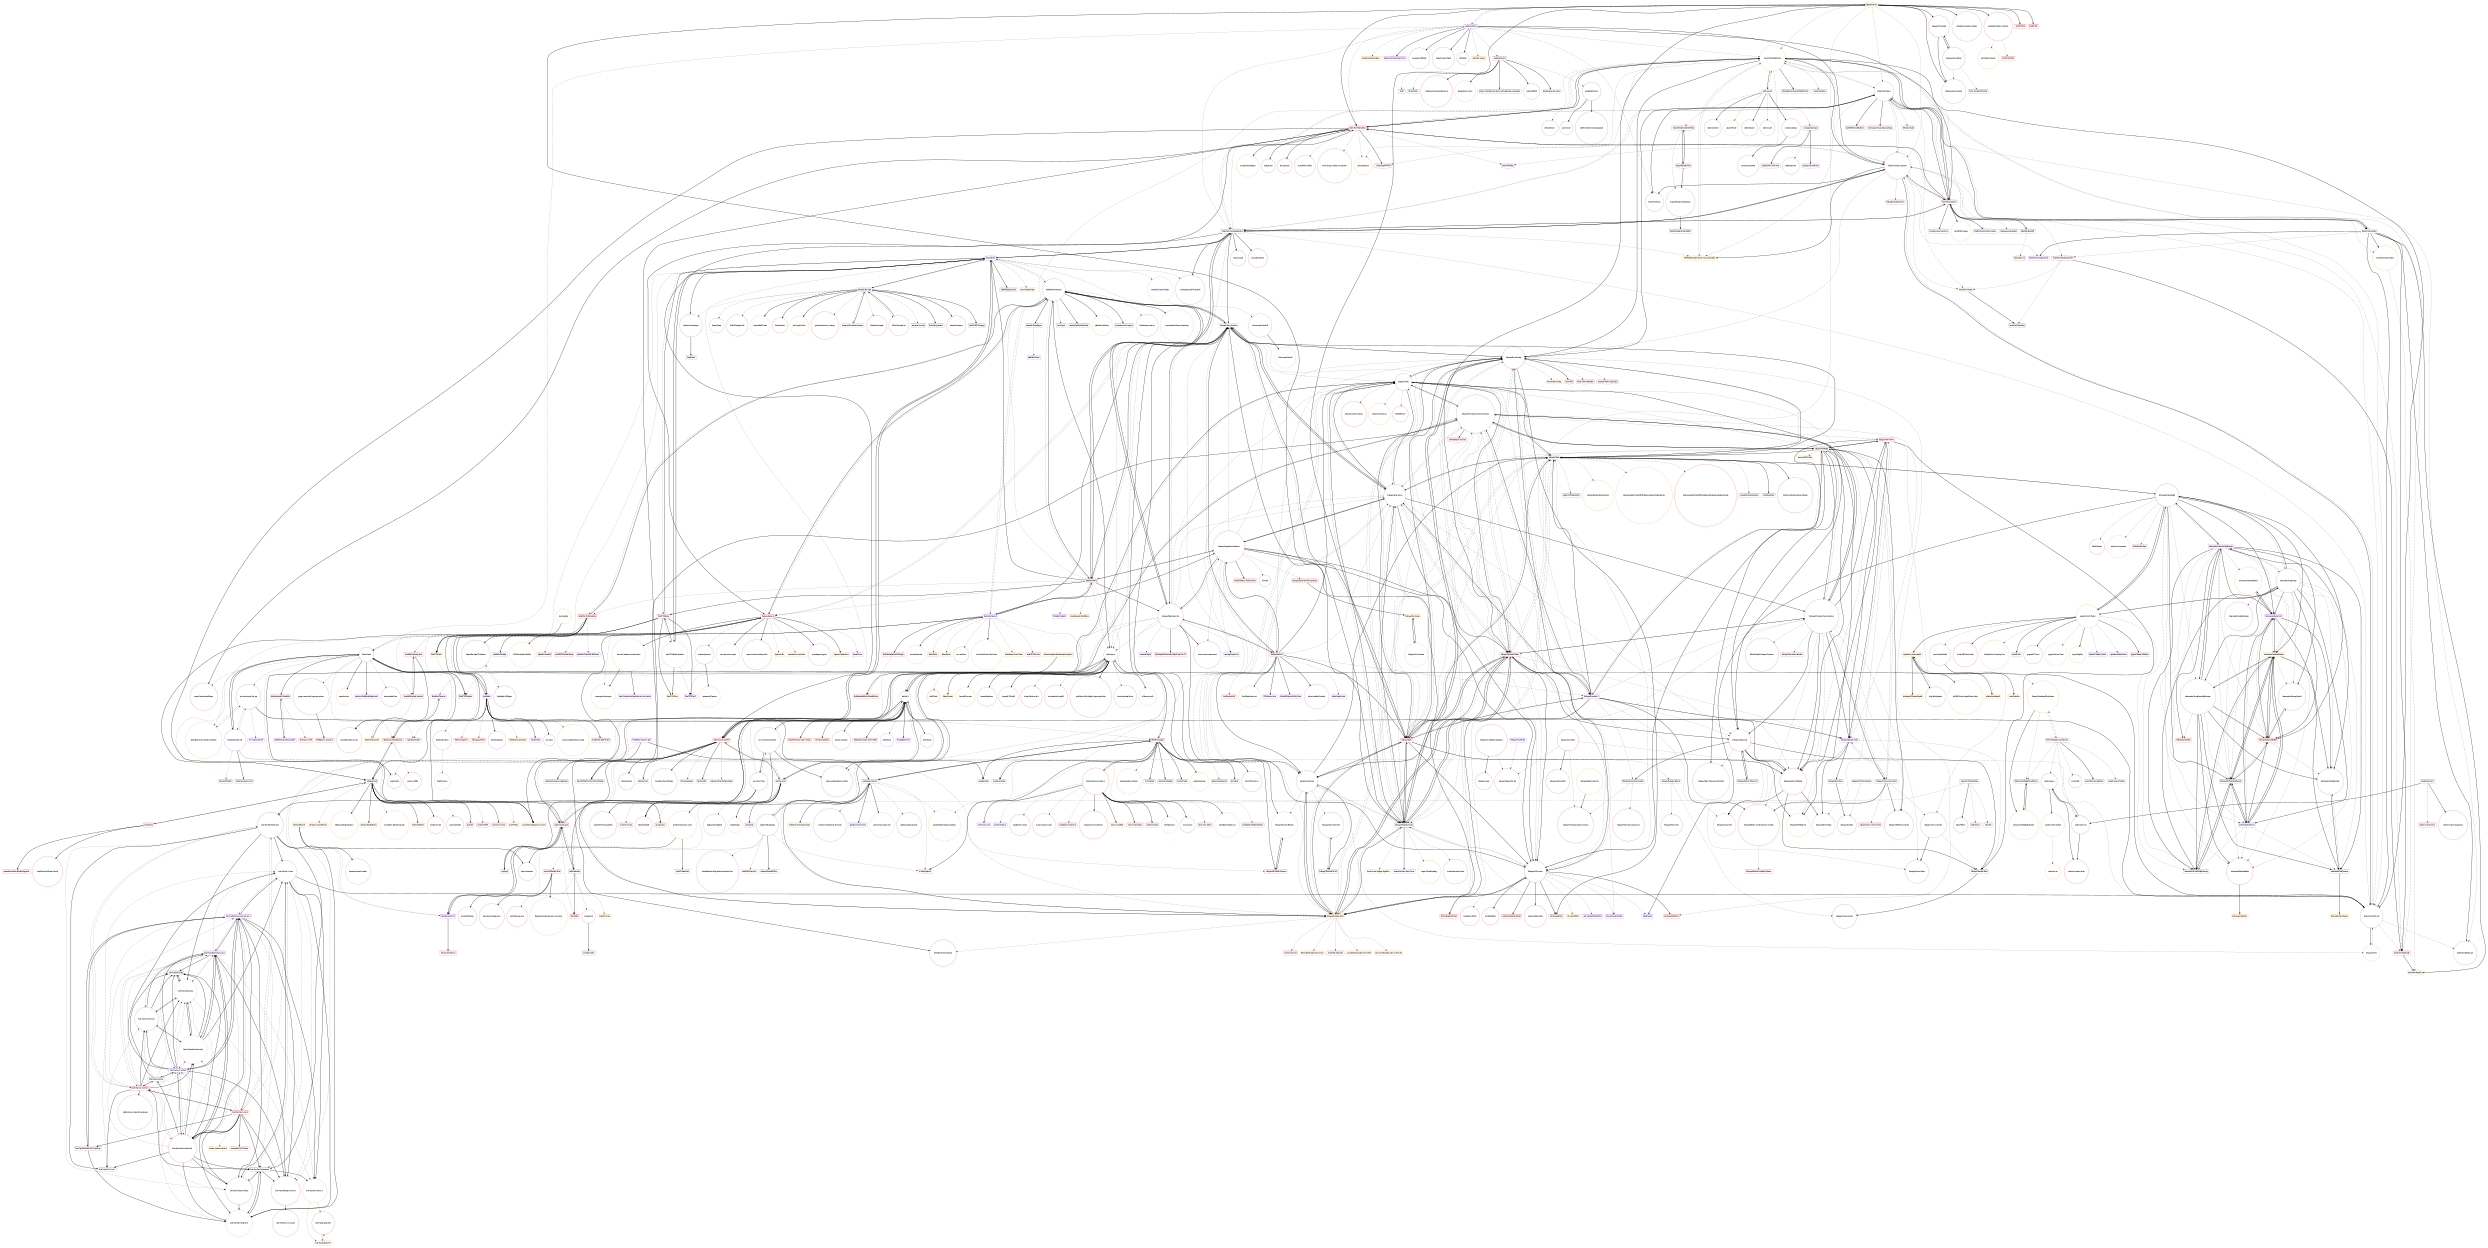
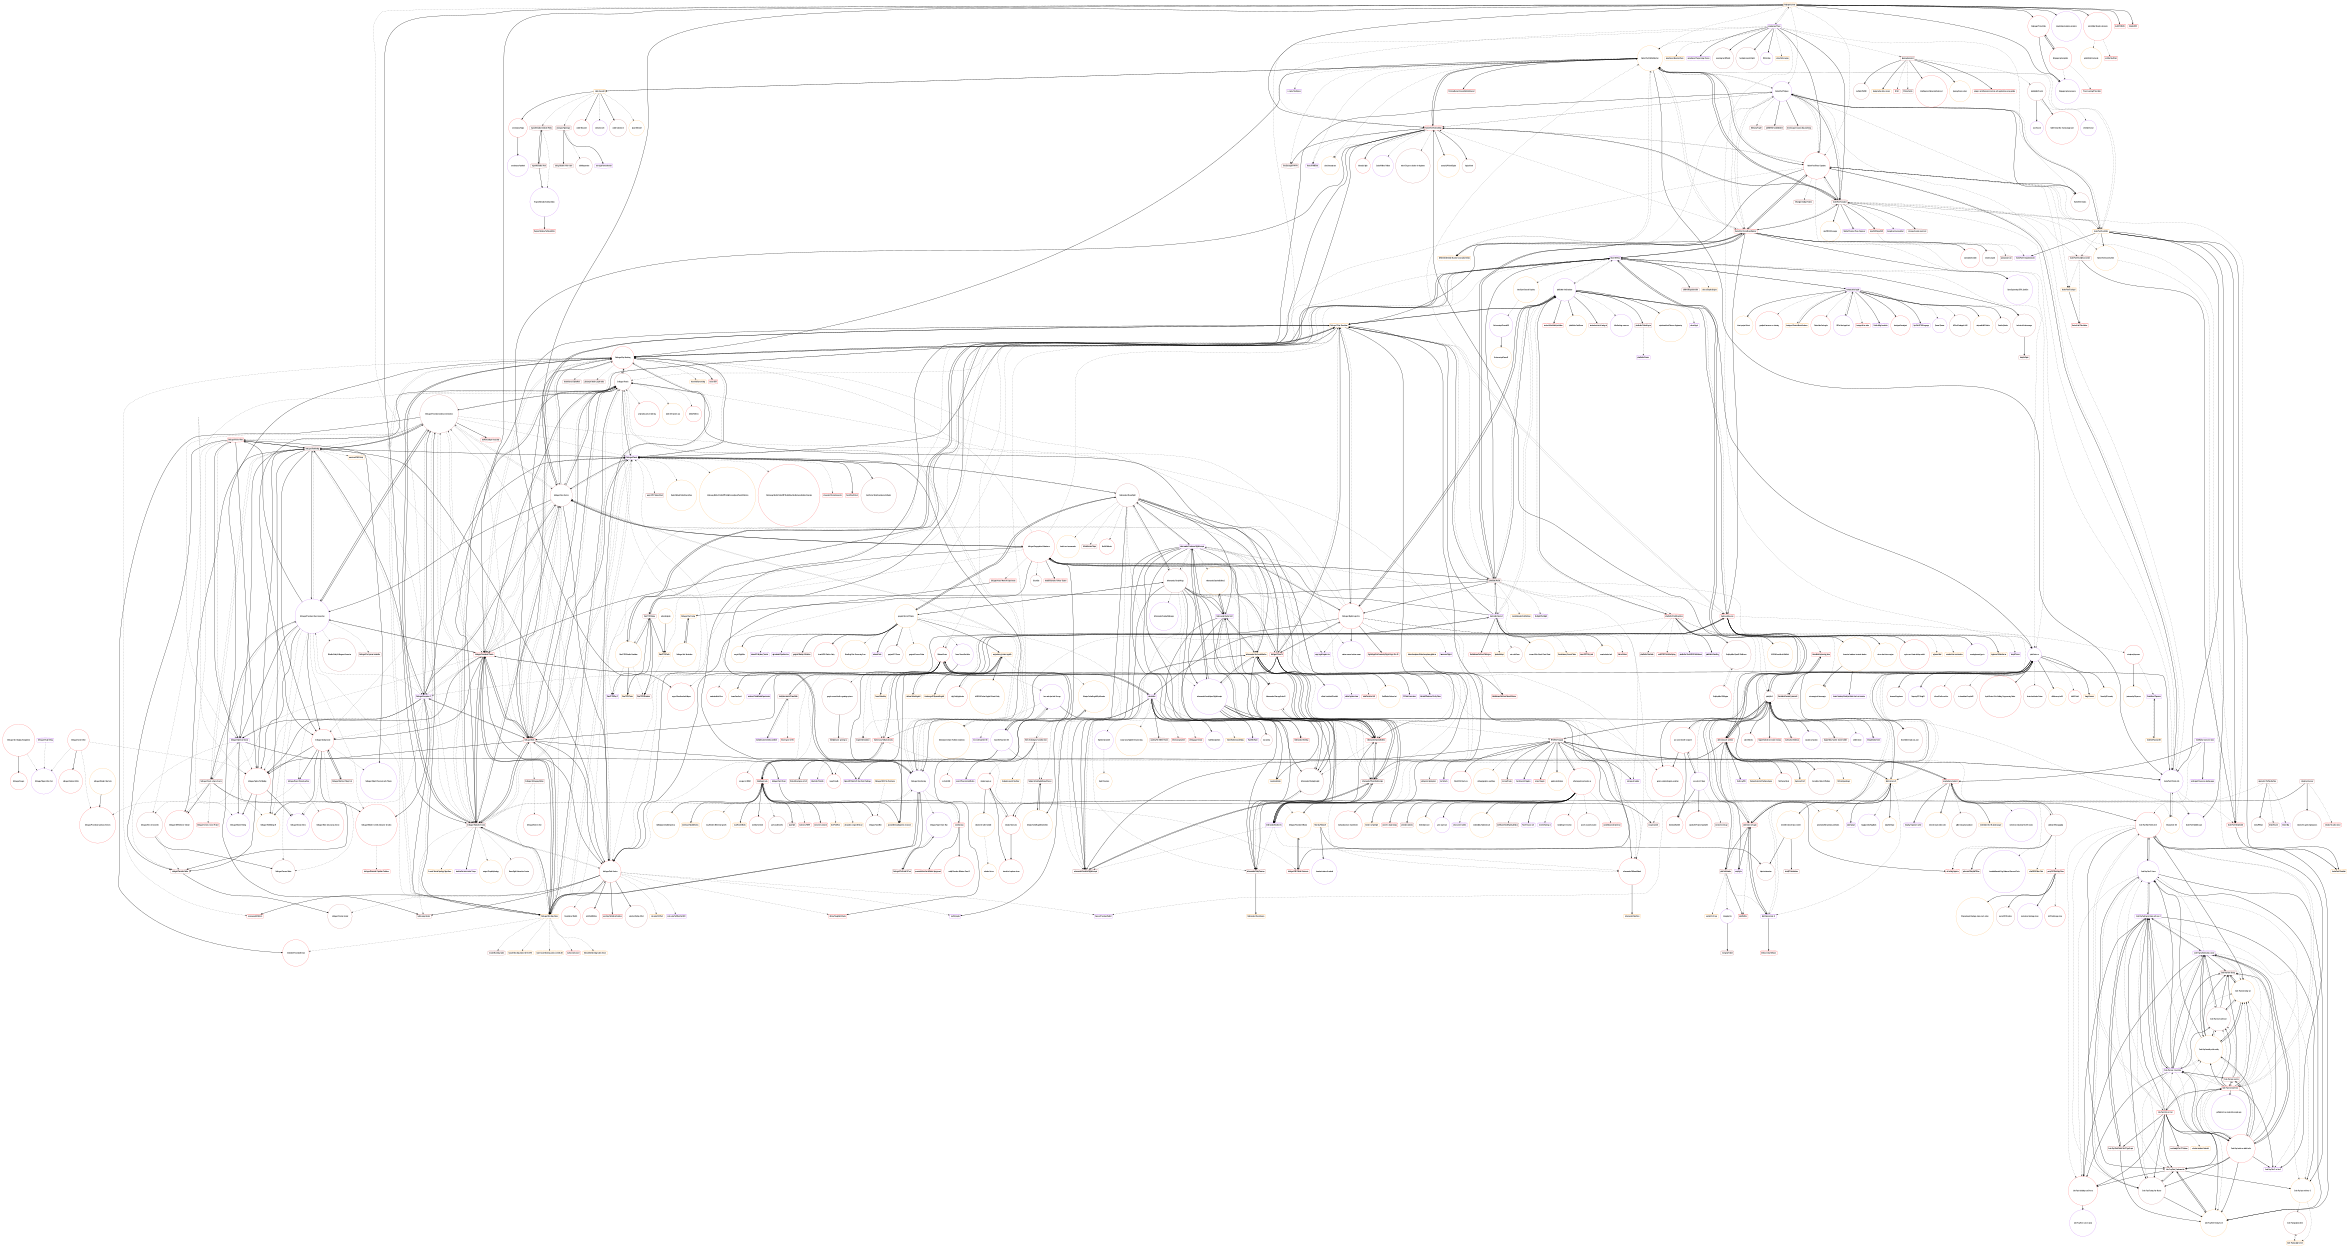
node "Scrawk/Interactive-Erosion": label "Scrawk/Interactive-Erosion" -> "MouseFlight/Interactive-Erosion"
edge "Code-Pop/Vue-3-Forms" -> "HackerPoet/Particle-Life": now "Code-Pop/Vue-3-Forms" -> "Code-Pop/Real-World_Vue-3"
